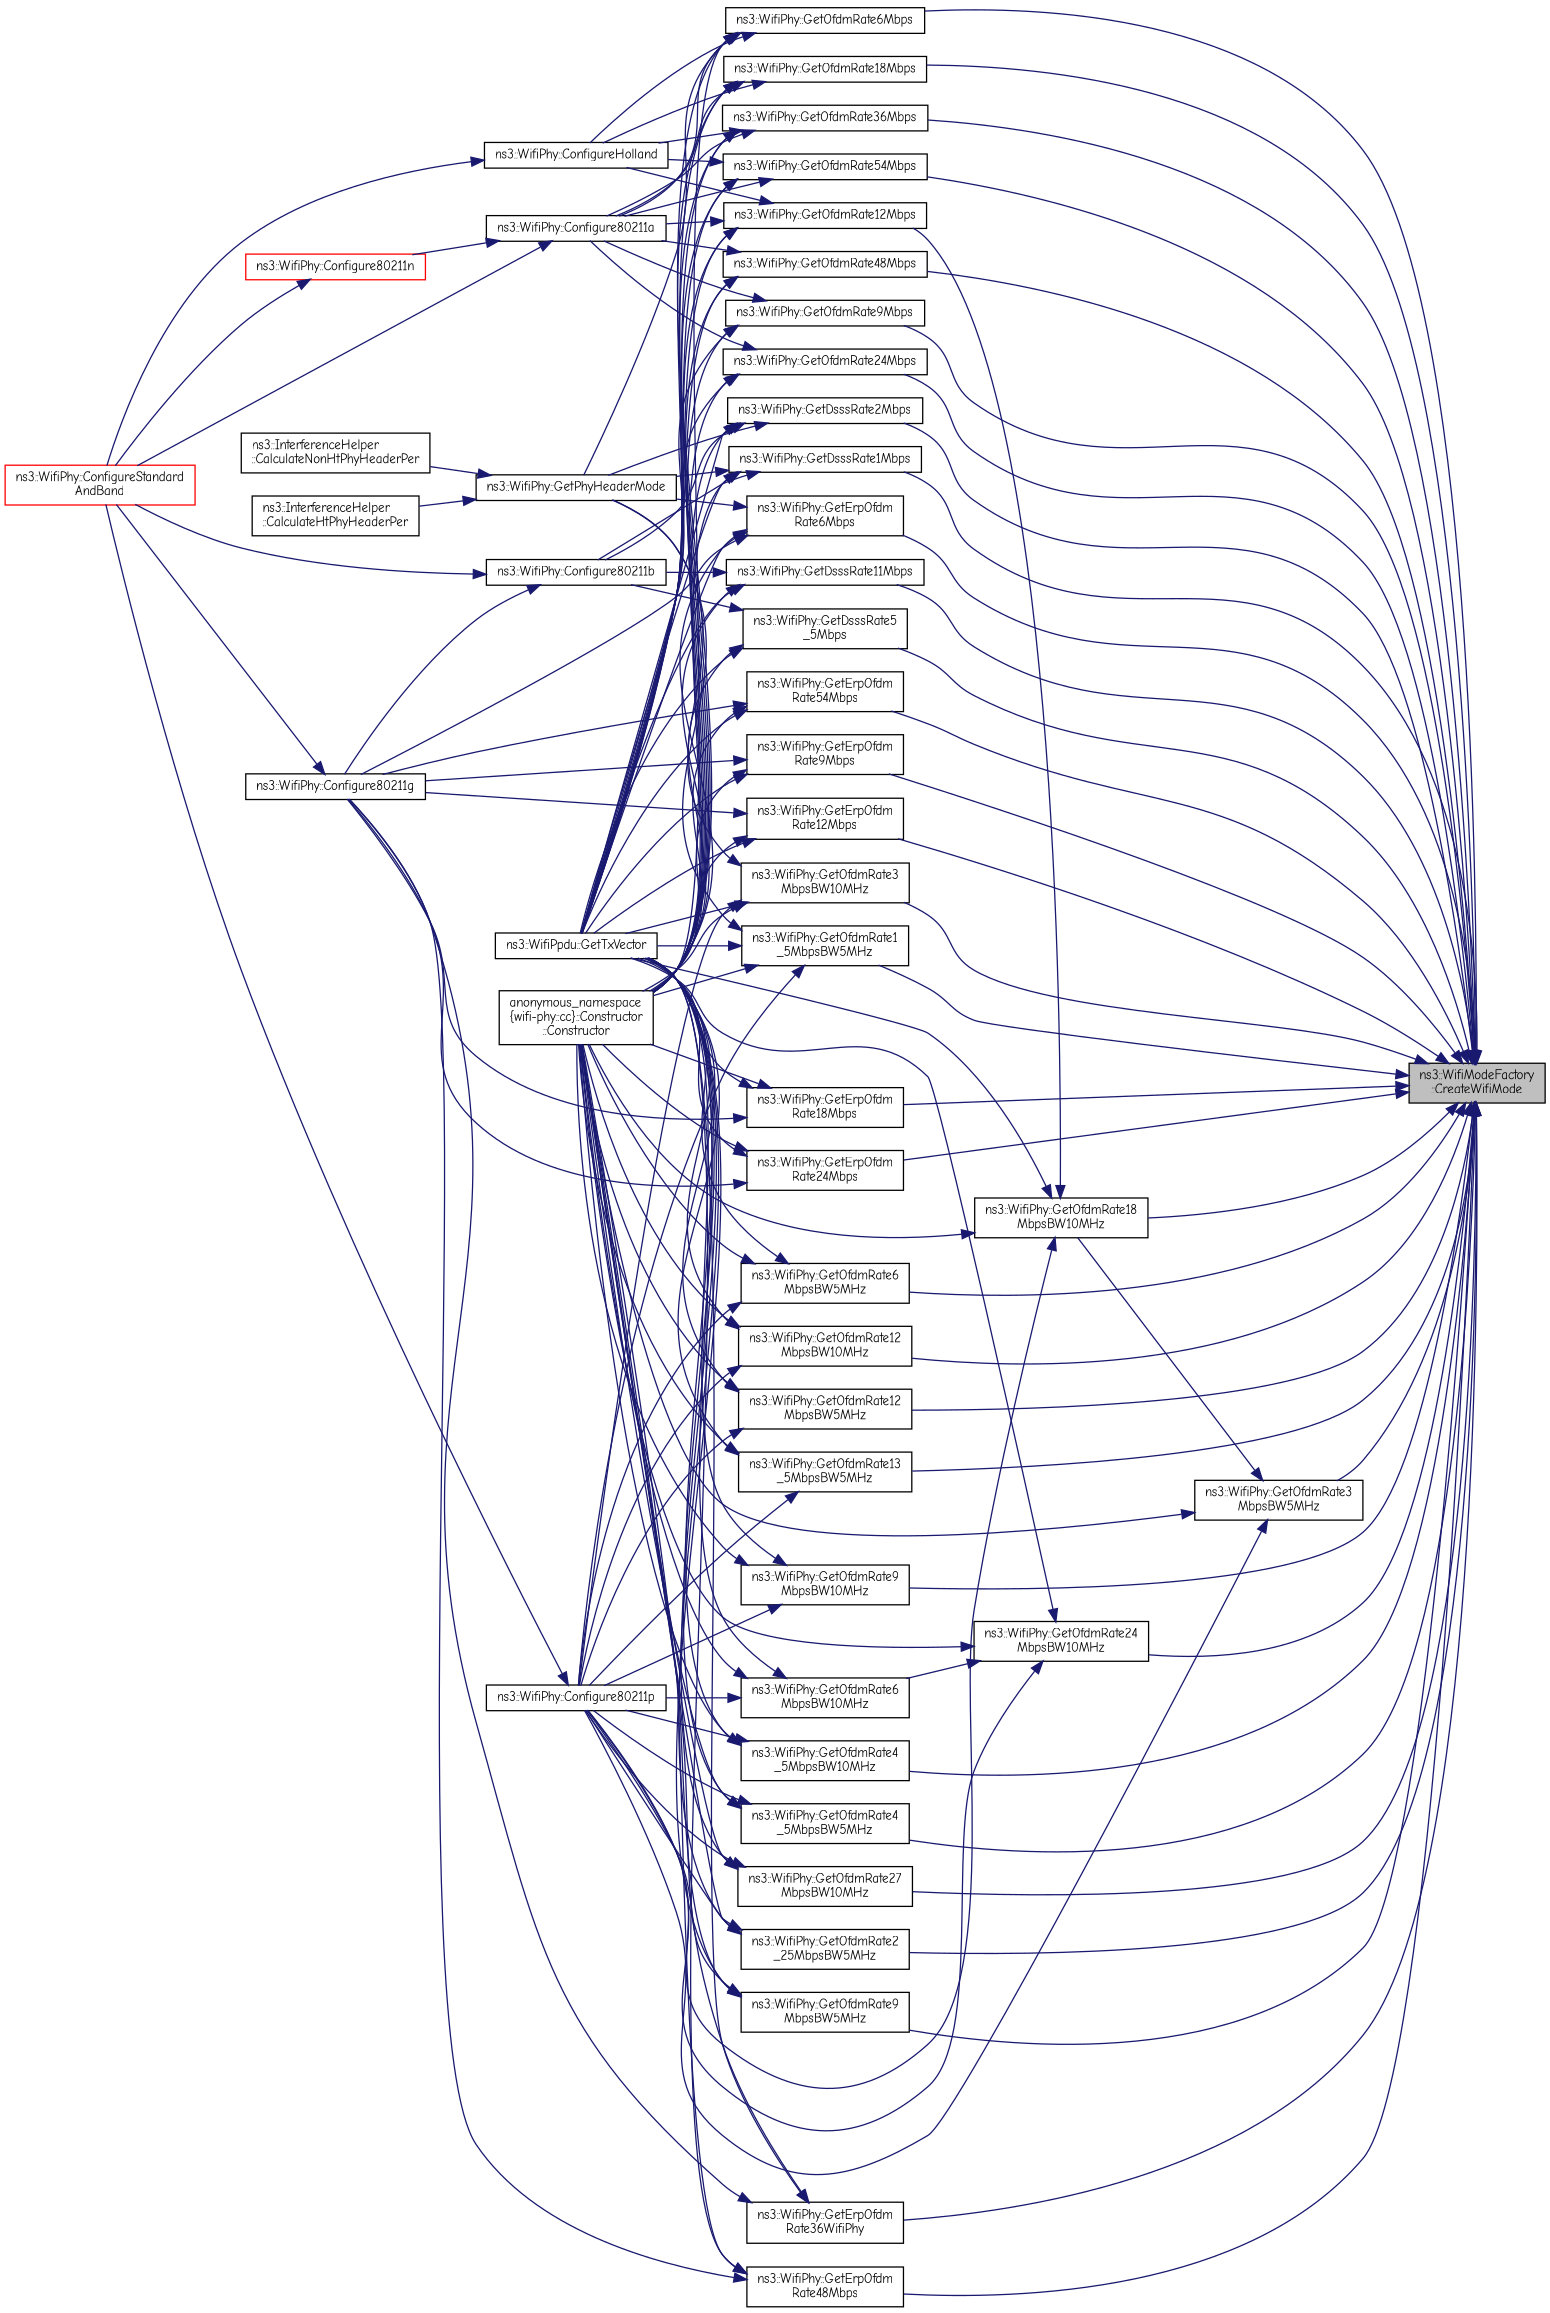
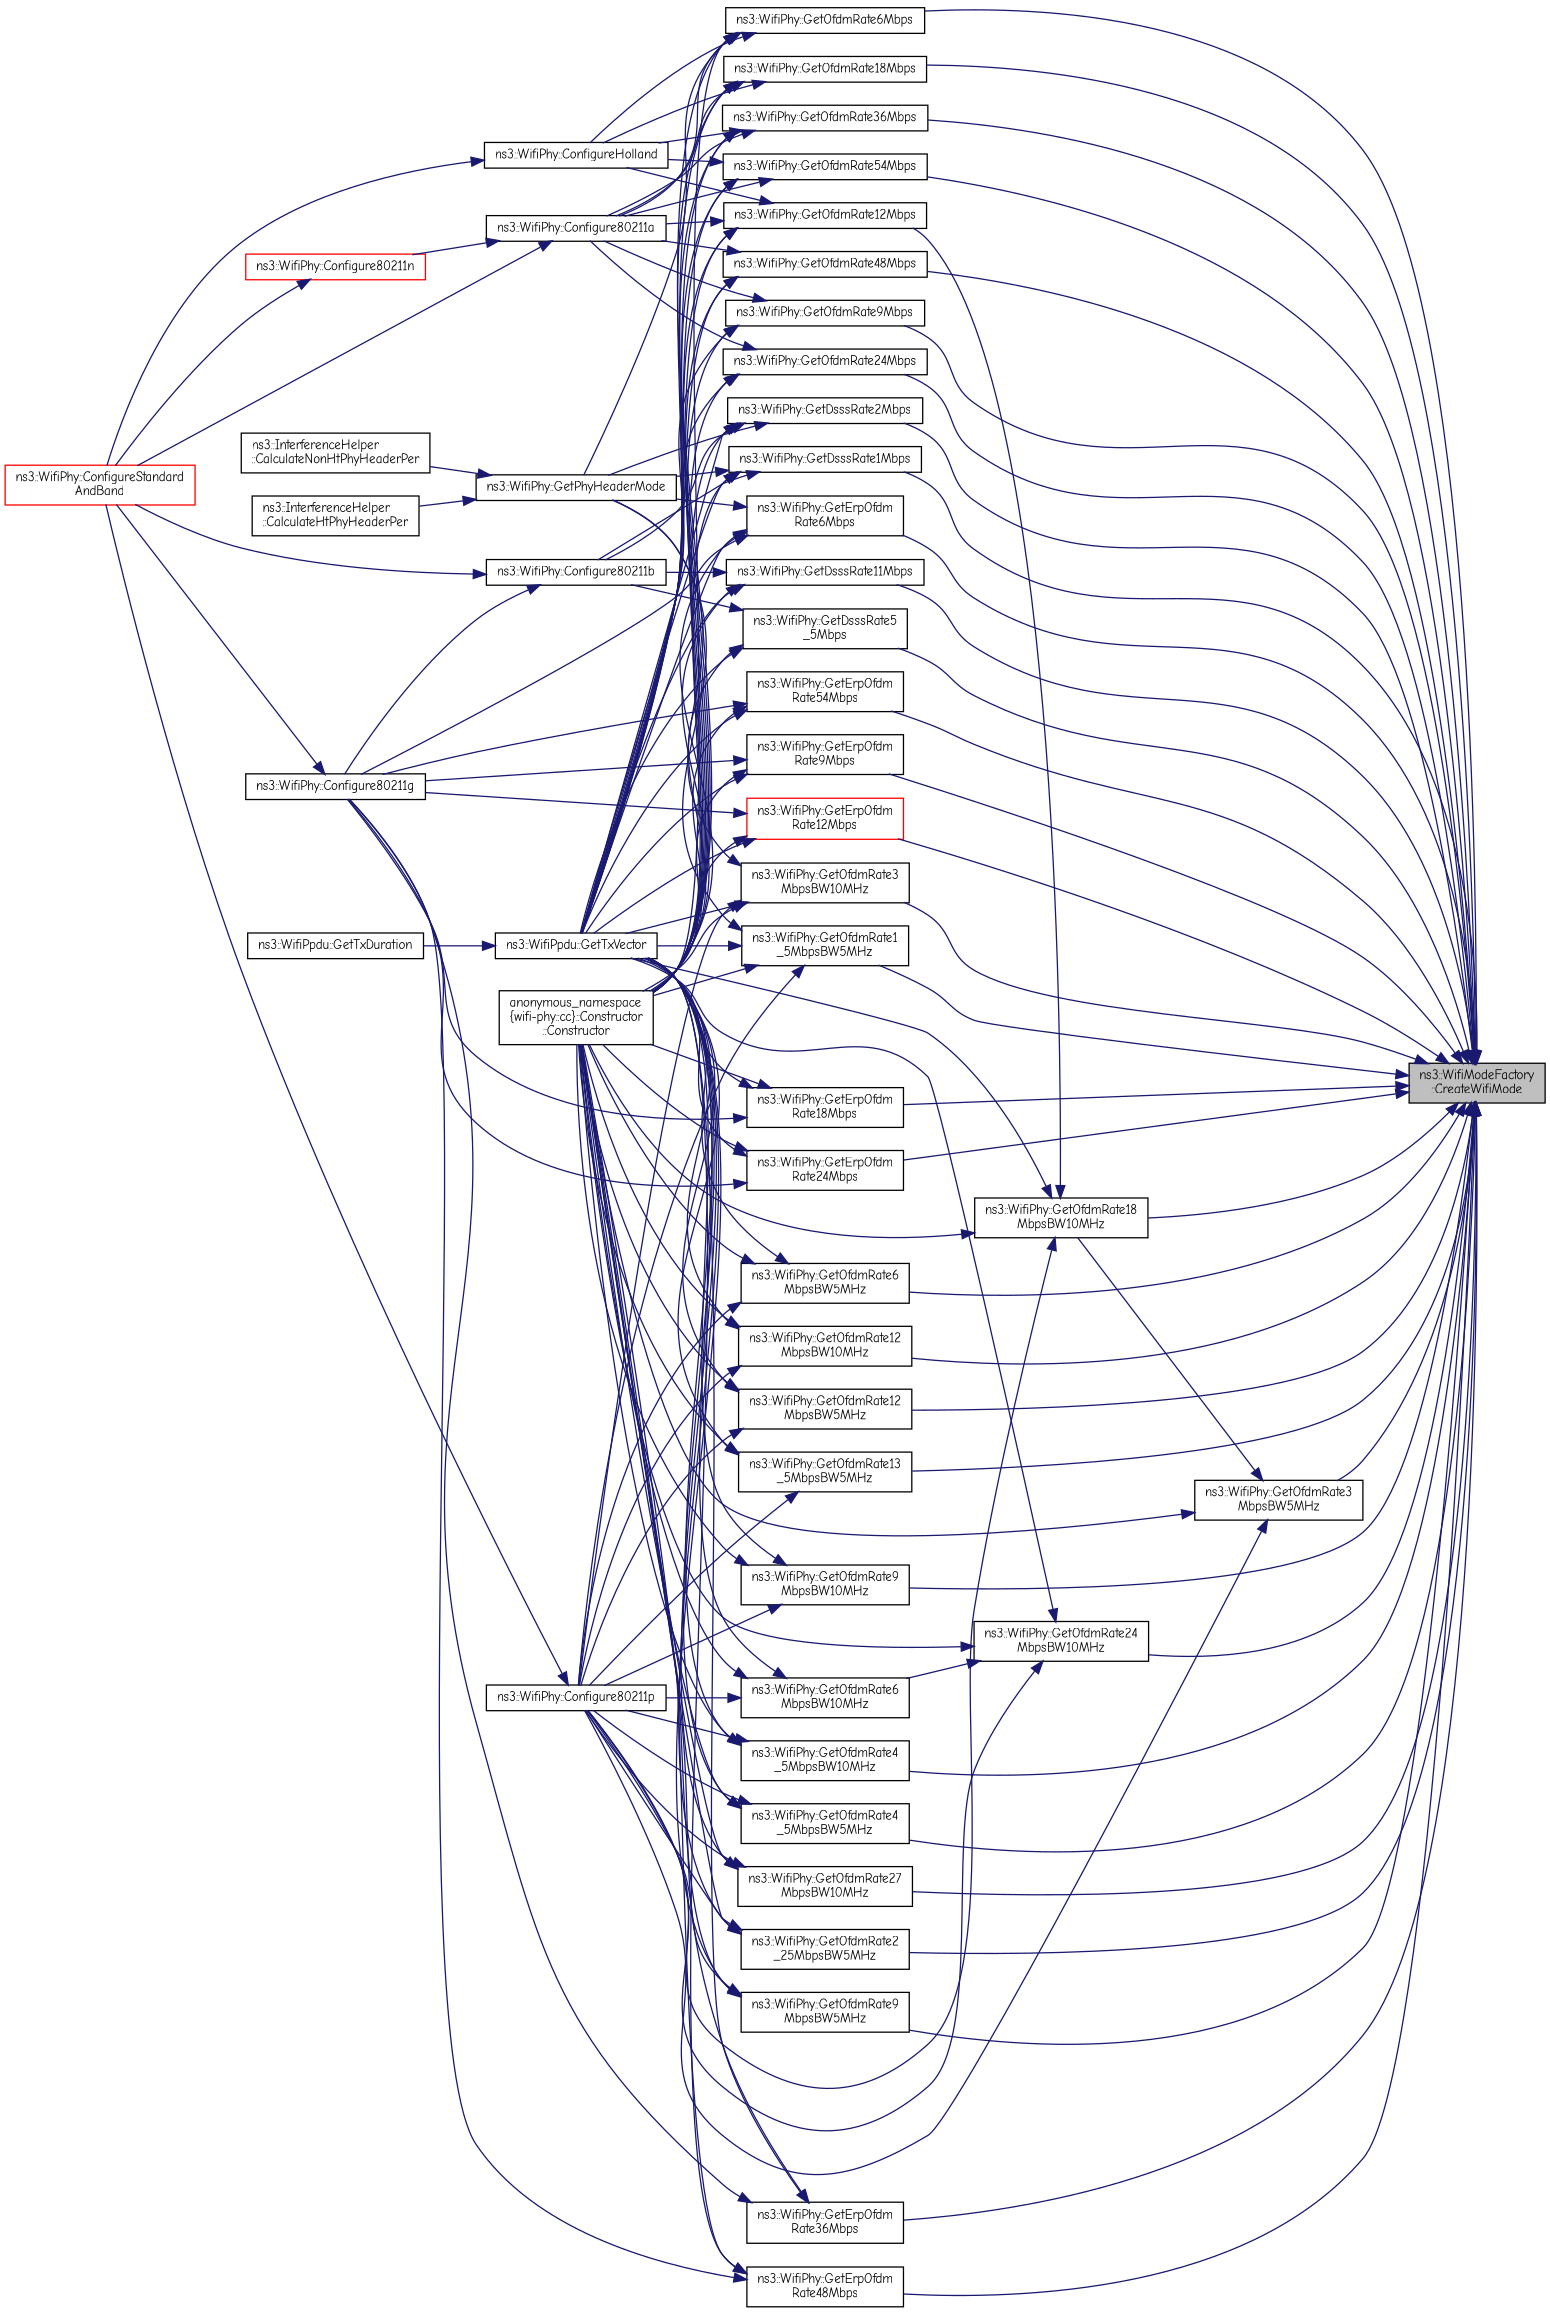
node "ns3::WifiPhy::GetErpOfdm Rate12Mbps": color black -> red
node "ns3::WifiPpdu::GetTxDuration": added
node "ns3::WifiPhy::GetErpOfdm Rate36WifiPhy": label "ns3::WifiPhy::GetErpOfdm Rate36WifiPhy" -> "ns3::WifiPhy::GetErpOfdm Rate36Mbps"
